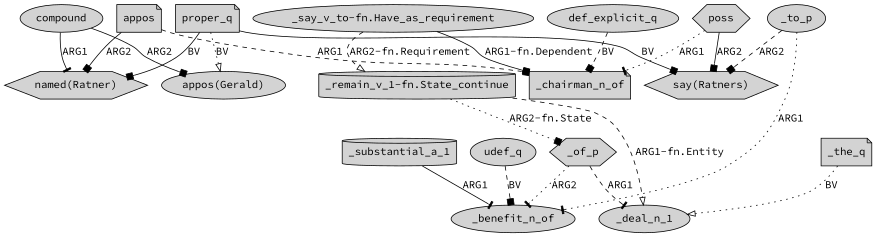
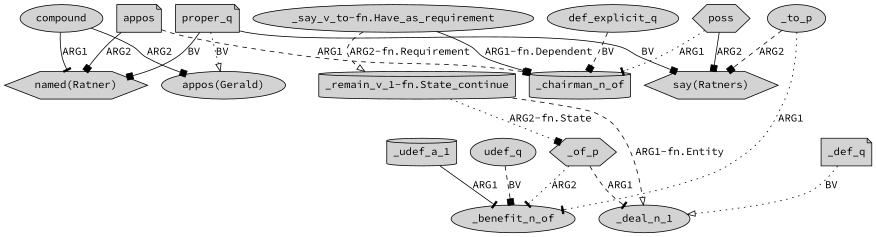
node "_chairman_n_of": shape note -> cylinder
node "_substantial_a_1": label "_substantial_a_1" -> "_udef_a_1"
node "_the_q": label "_the_q" -> "_def_q"
